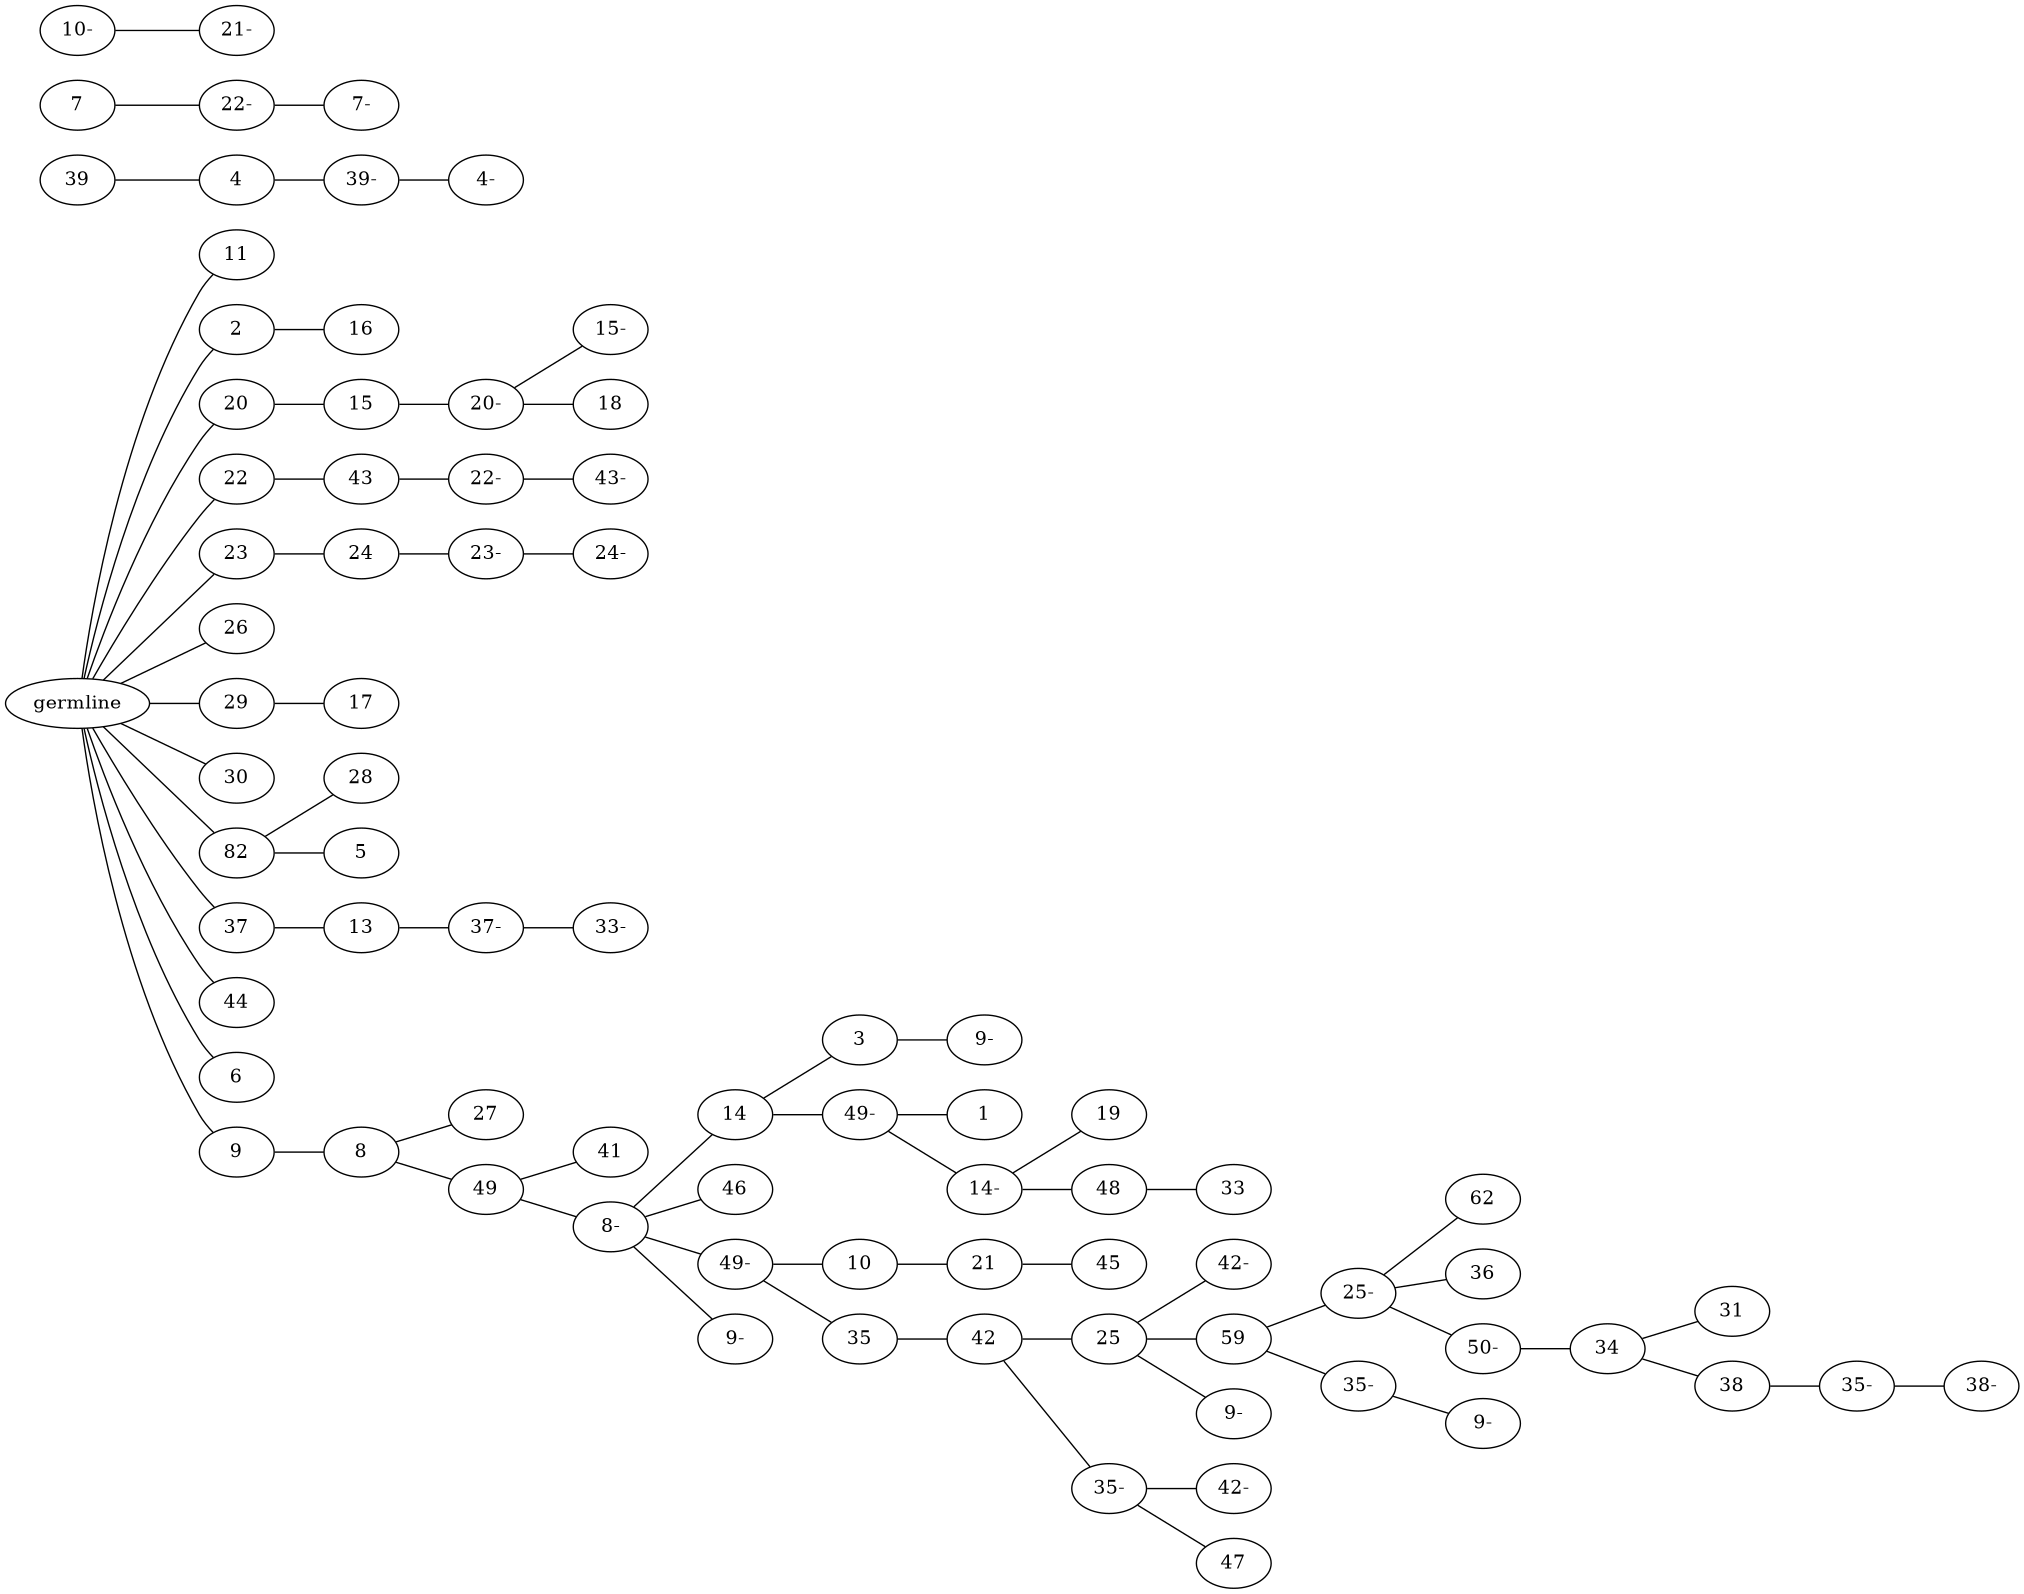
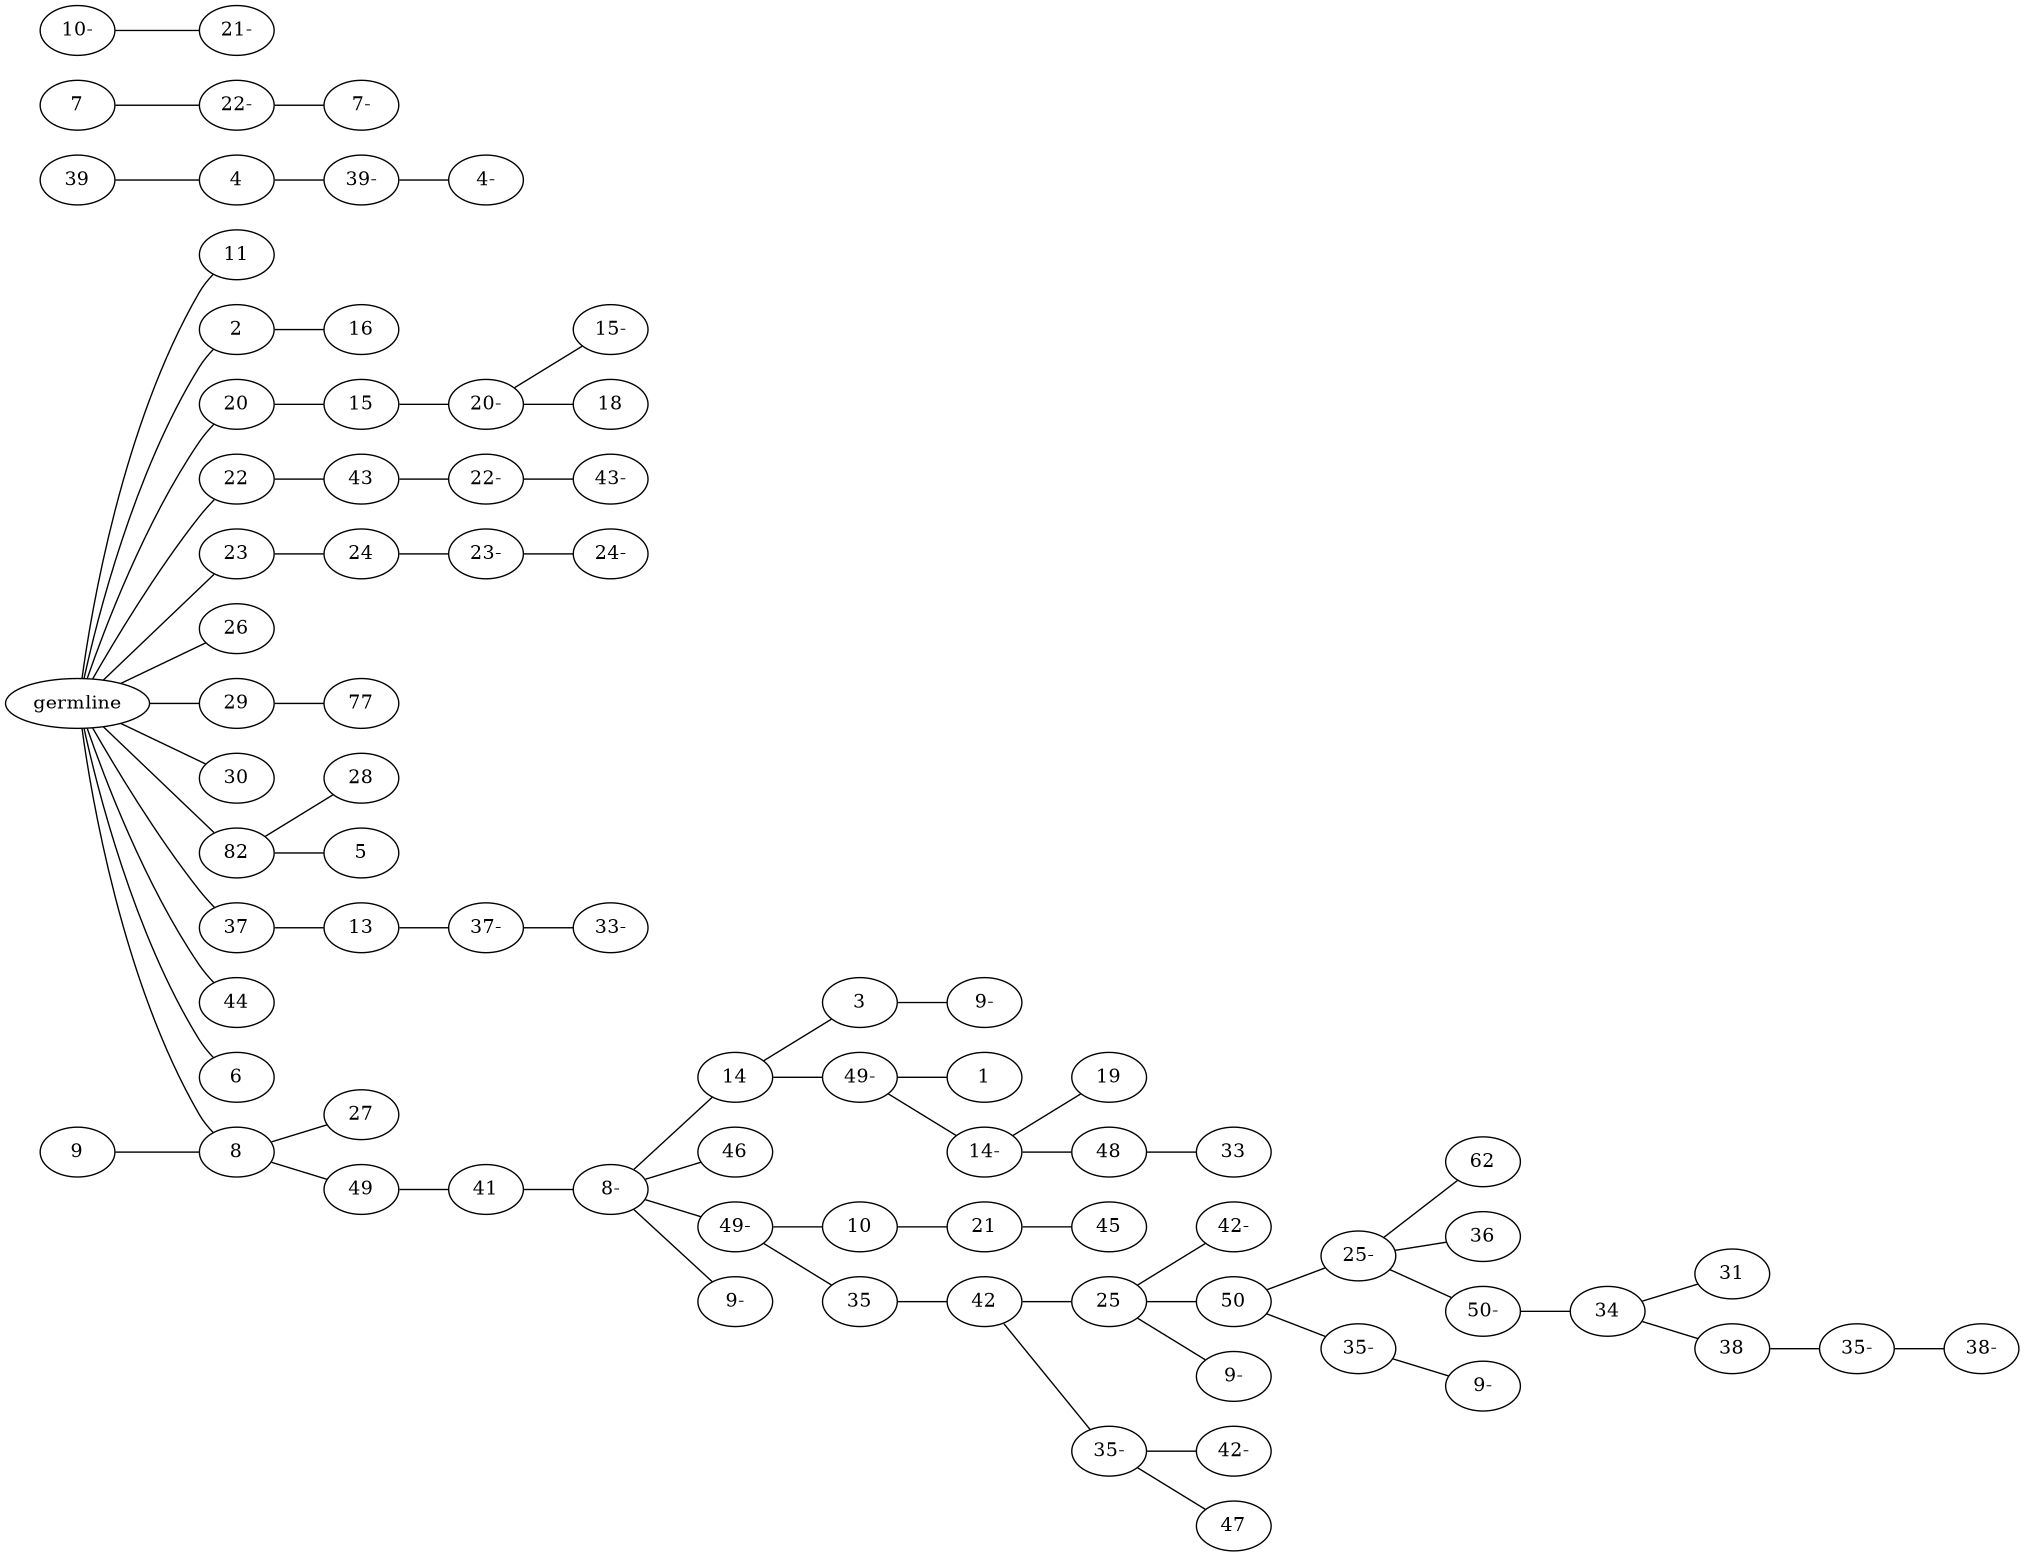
node "17": label "17" -> "77"
edge "germline" -- "9": now "germline" -- "8"
edge "49" -- "8-": now "41" -- "8-"
node "59": label "59" -> "50"
